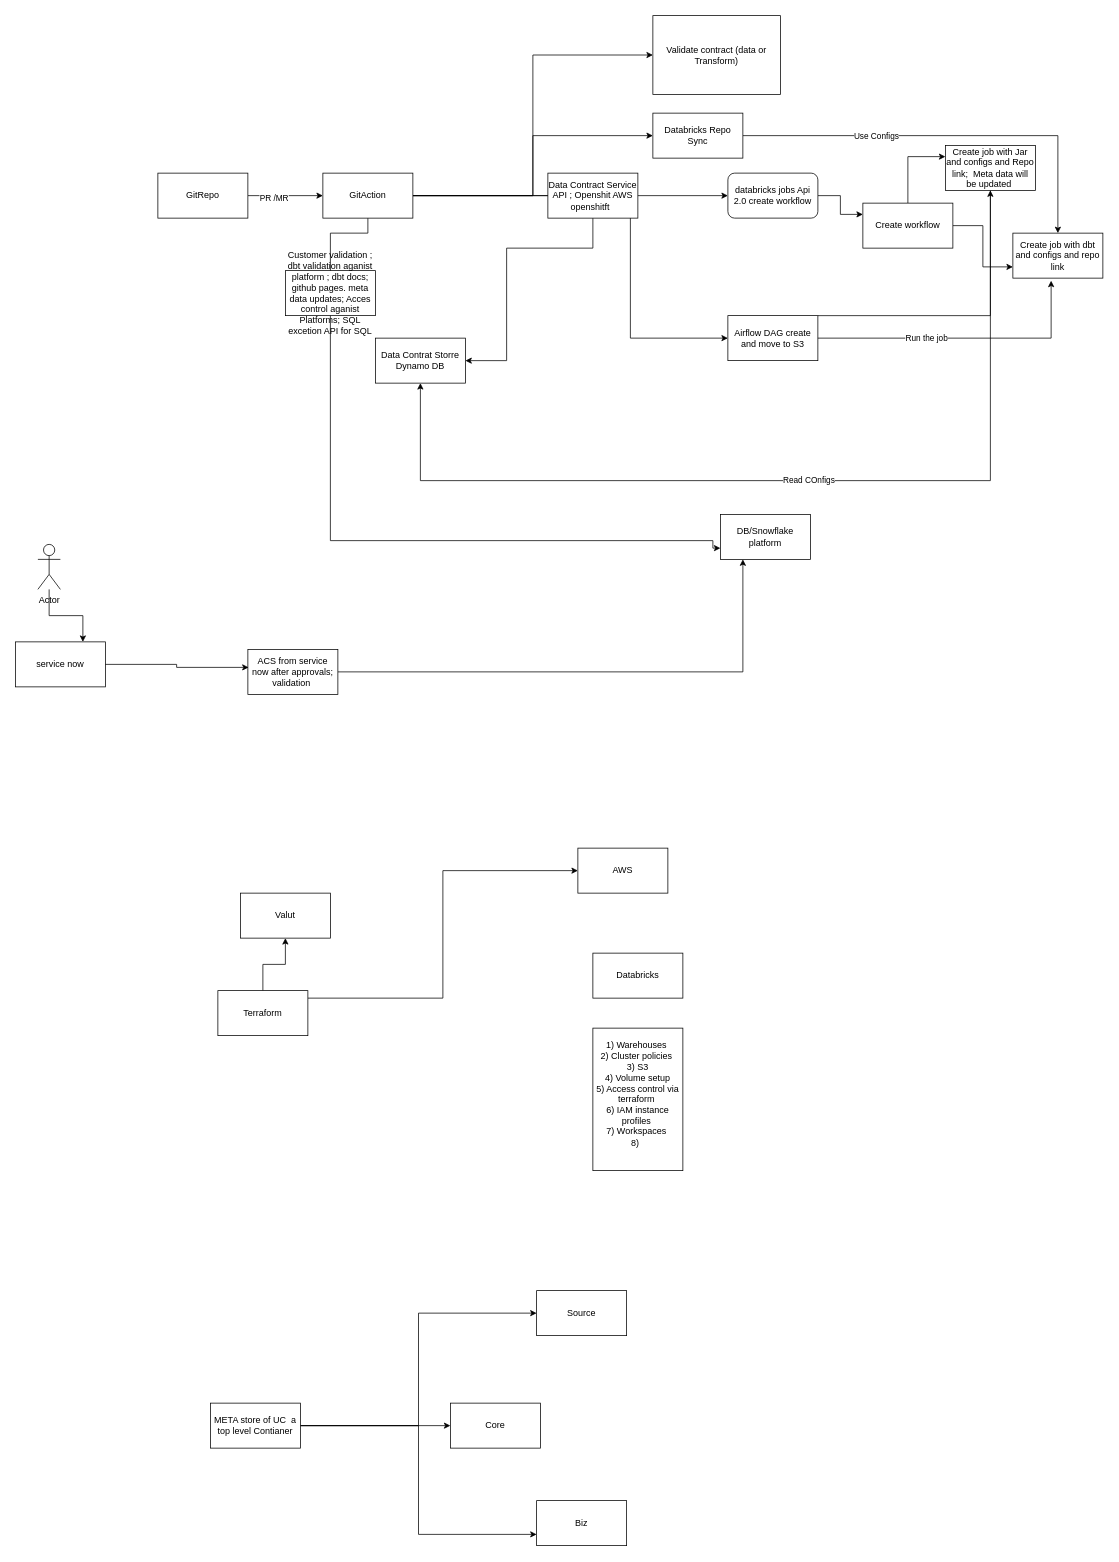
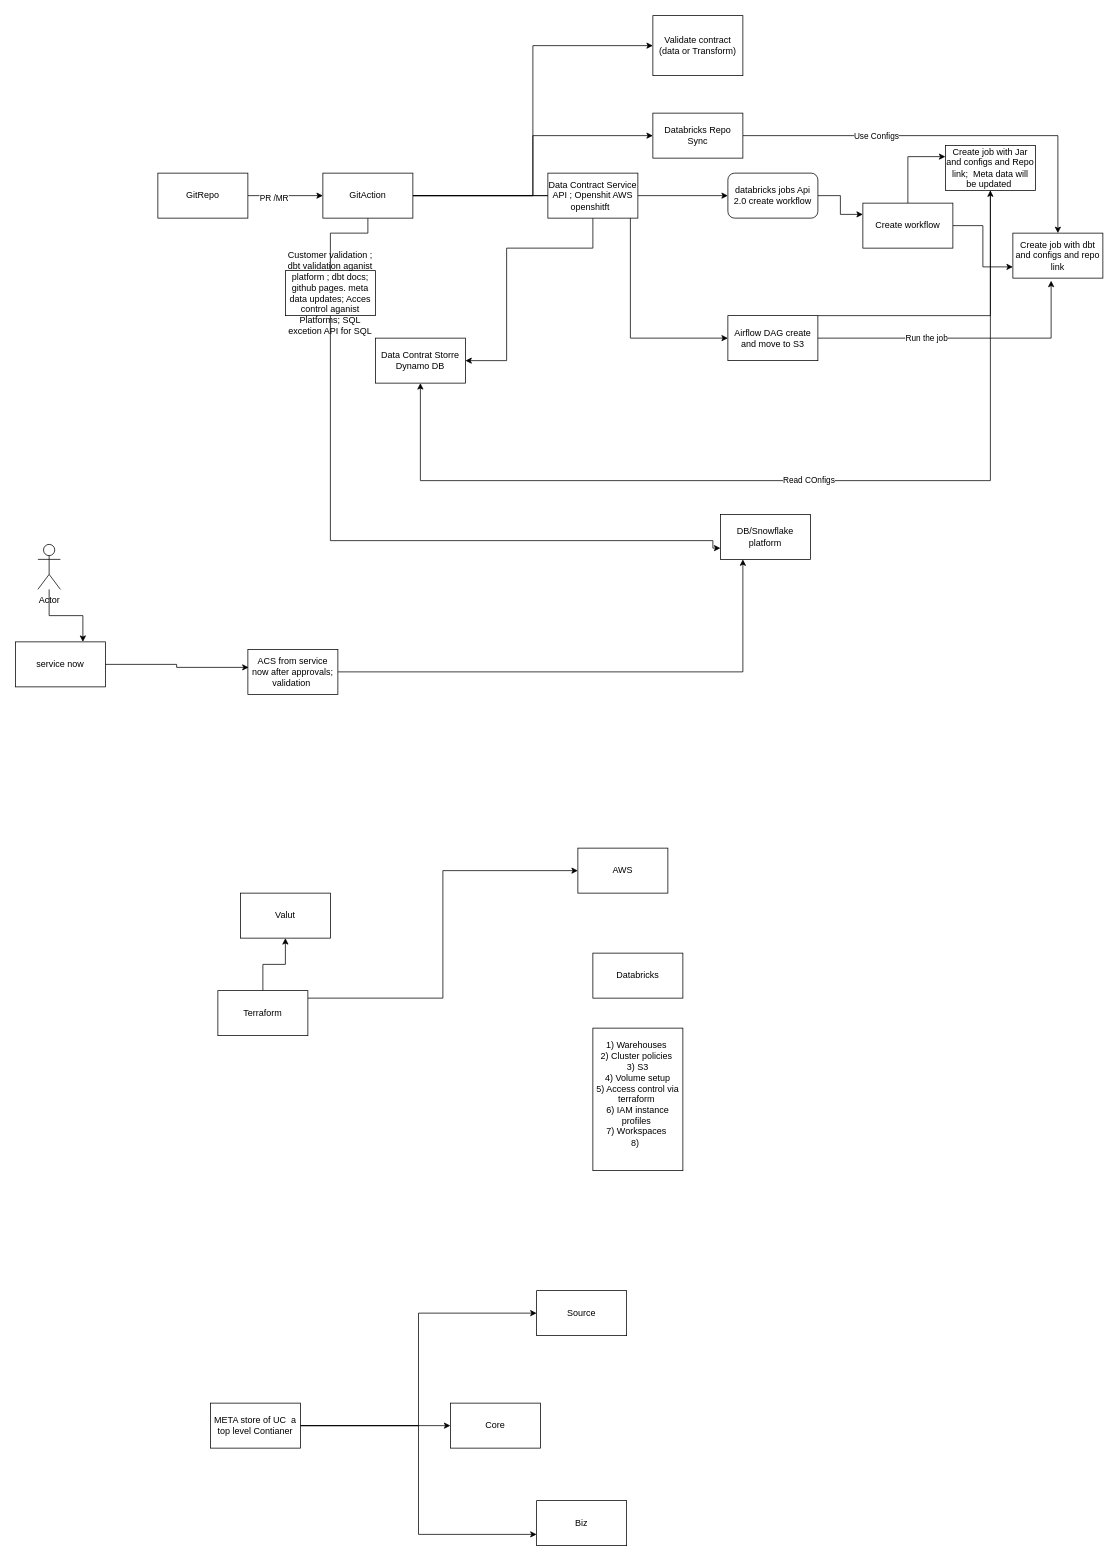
node "Validate contract (data or Transform)": size 128x79 -> 90x60
